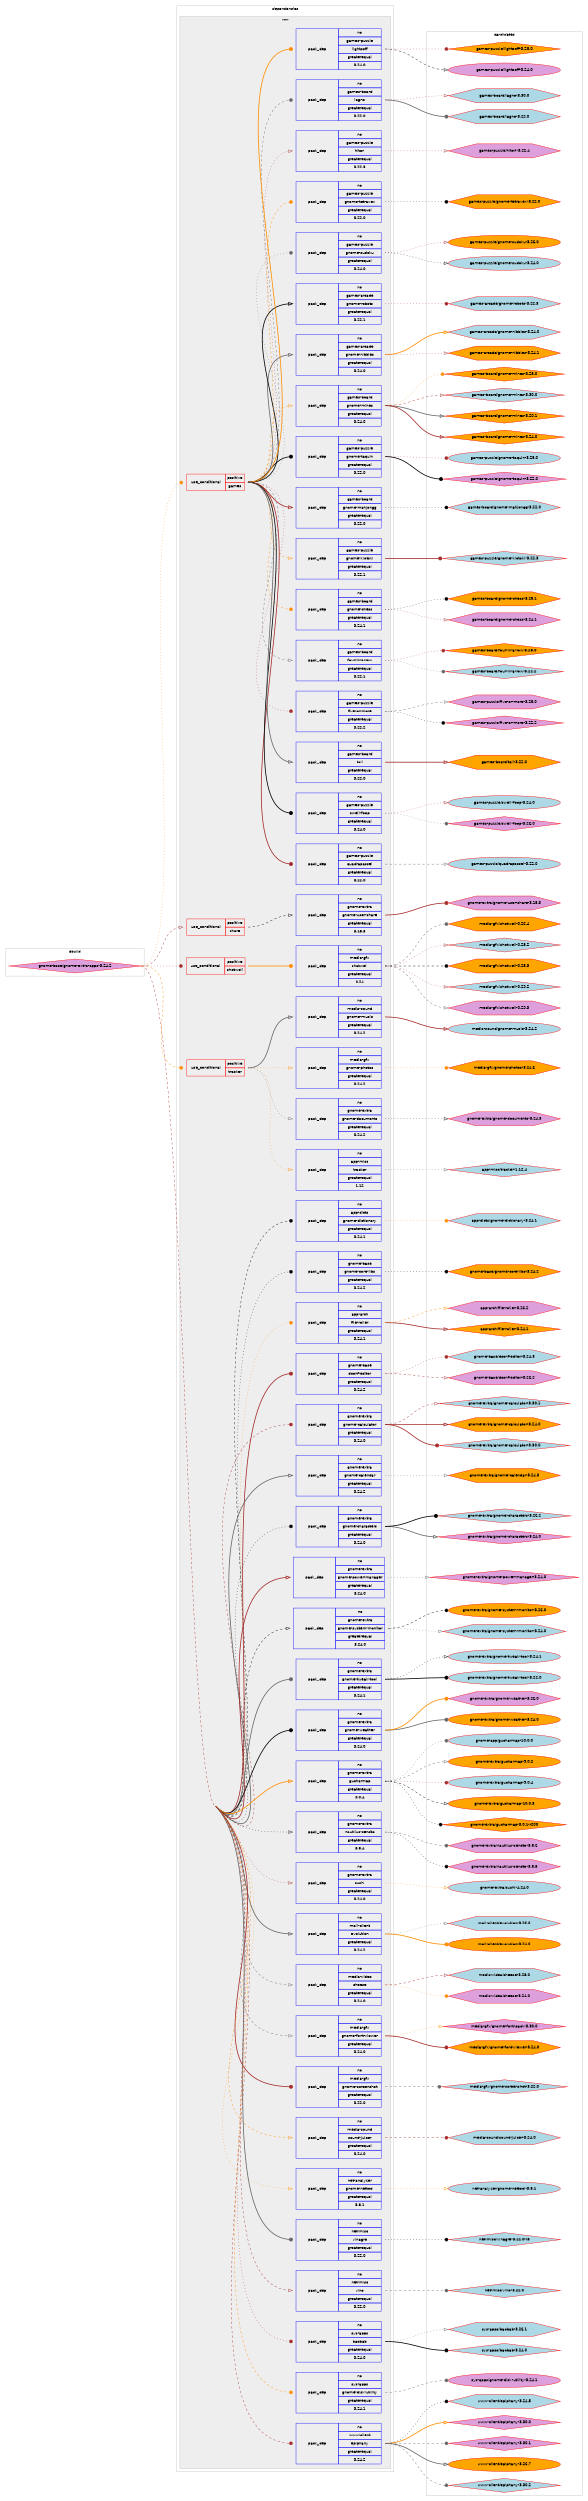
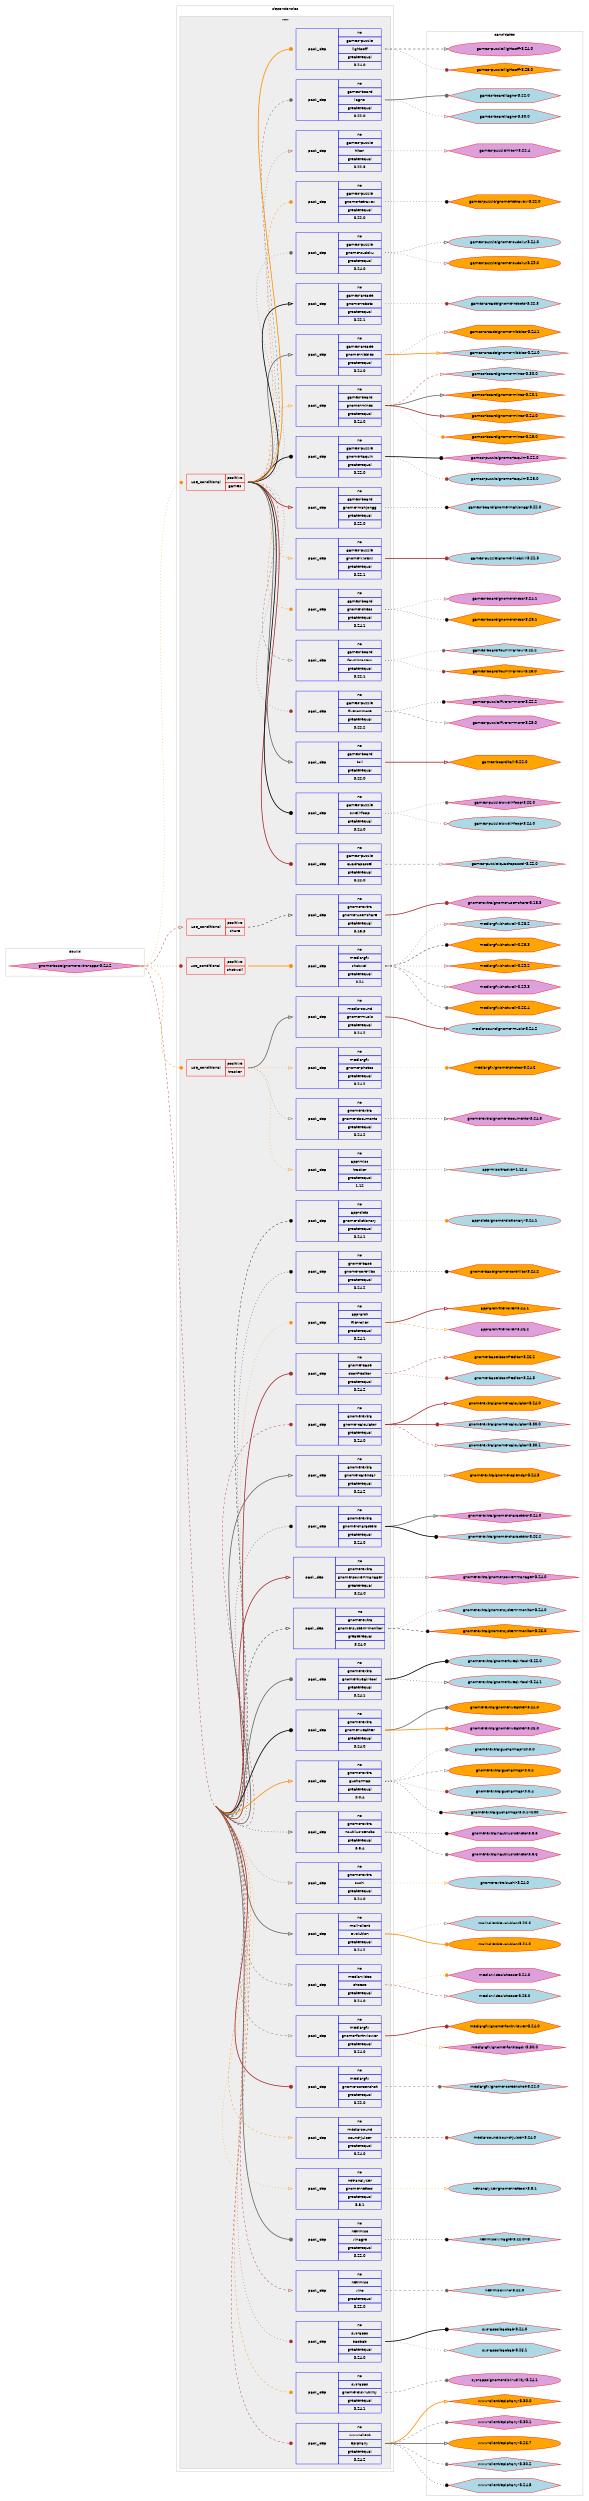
node "games-puzzle/gnome-sudoku-3.26.0": label "games-puzzle/gnome-sudoku-3.26.0" -> "games-puzzle/gnome-sudoku-3.29.0"
node "games-arcade/gnome-nibbles-3.24.0": shape hexagon -> diamond
node "games-puzzle/gnome-klotski-3.22.3": shape diamond -> ellipse
node "games-board/gnome-chess-3.24.1": shape hexagon -> ellipse
node "games-puzzle/quadrapassel-3.22.0": shape ellipse -> diamond
node "media-gfx/shotwell-0.29.2": fillcolor lightblue -> orange
node "app-dicts/gnome-dictionary-3.24.1": shape hexagon -> ellipse
node "gnome-base/dconf-editor-3.26.2": fillcolor plum -> orange
node "gnome-extra/gnome-system-monitor-3.26.0": shape ellipse -> diamond
node "gnome-app/gucharmap-10.0.0": label "gnome-app/gucharmap-10.0.0" -> "gnome-extra/gucharmap-10.0.0"
node "gnome-extra/gucharmap-10.0.3": removed
node "gnome-extra/gucharmap-3.0.1-r200": fillcolor orange -> lightblue
node "gnome-extra/sushi-4.24.0": label "gnome-extra/sushi-4.24.0" -> "gnome-extra/sushi-3.24.0"
node "www-client/epiphany-3.30.0": fillcolor plum -> orange
